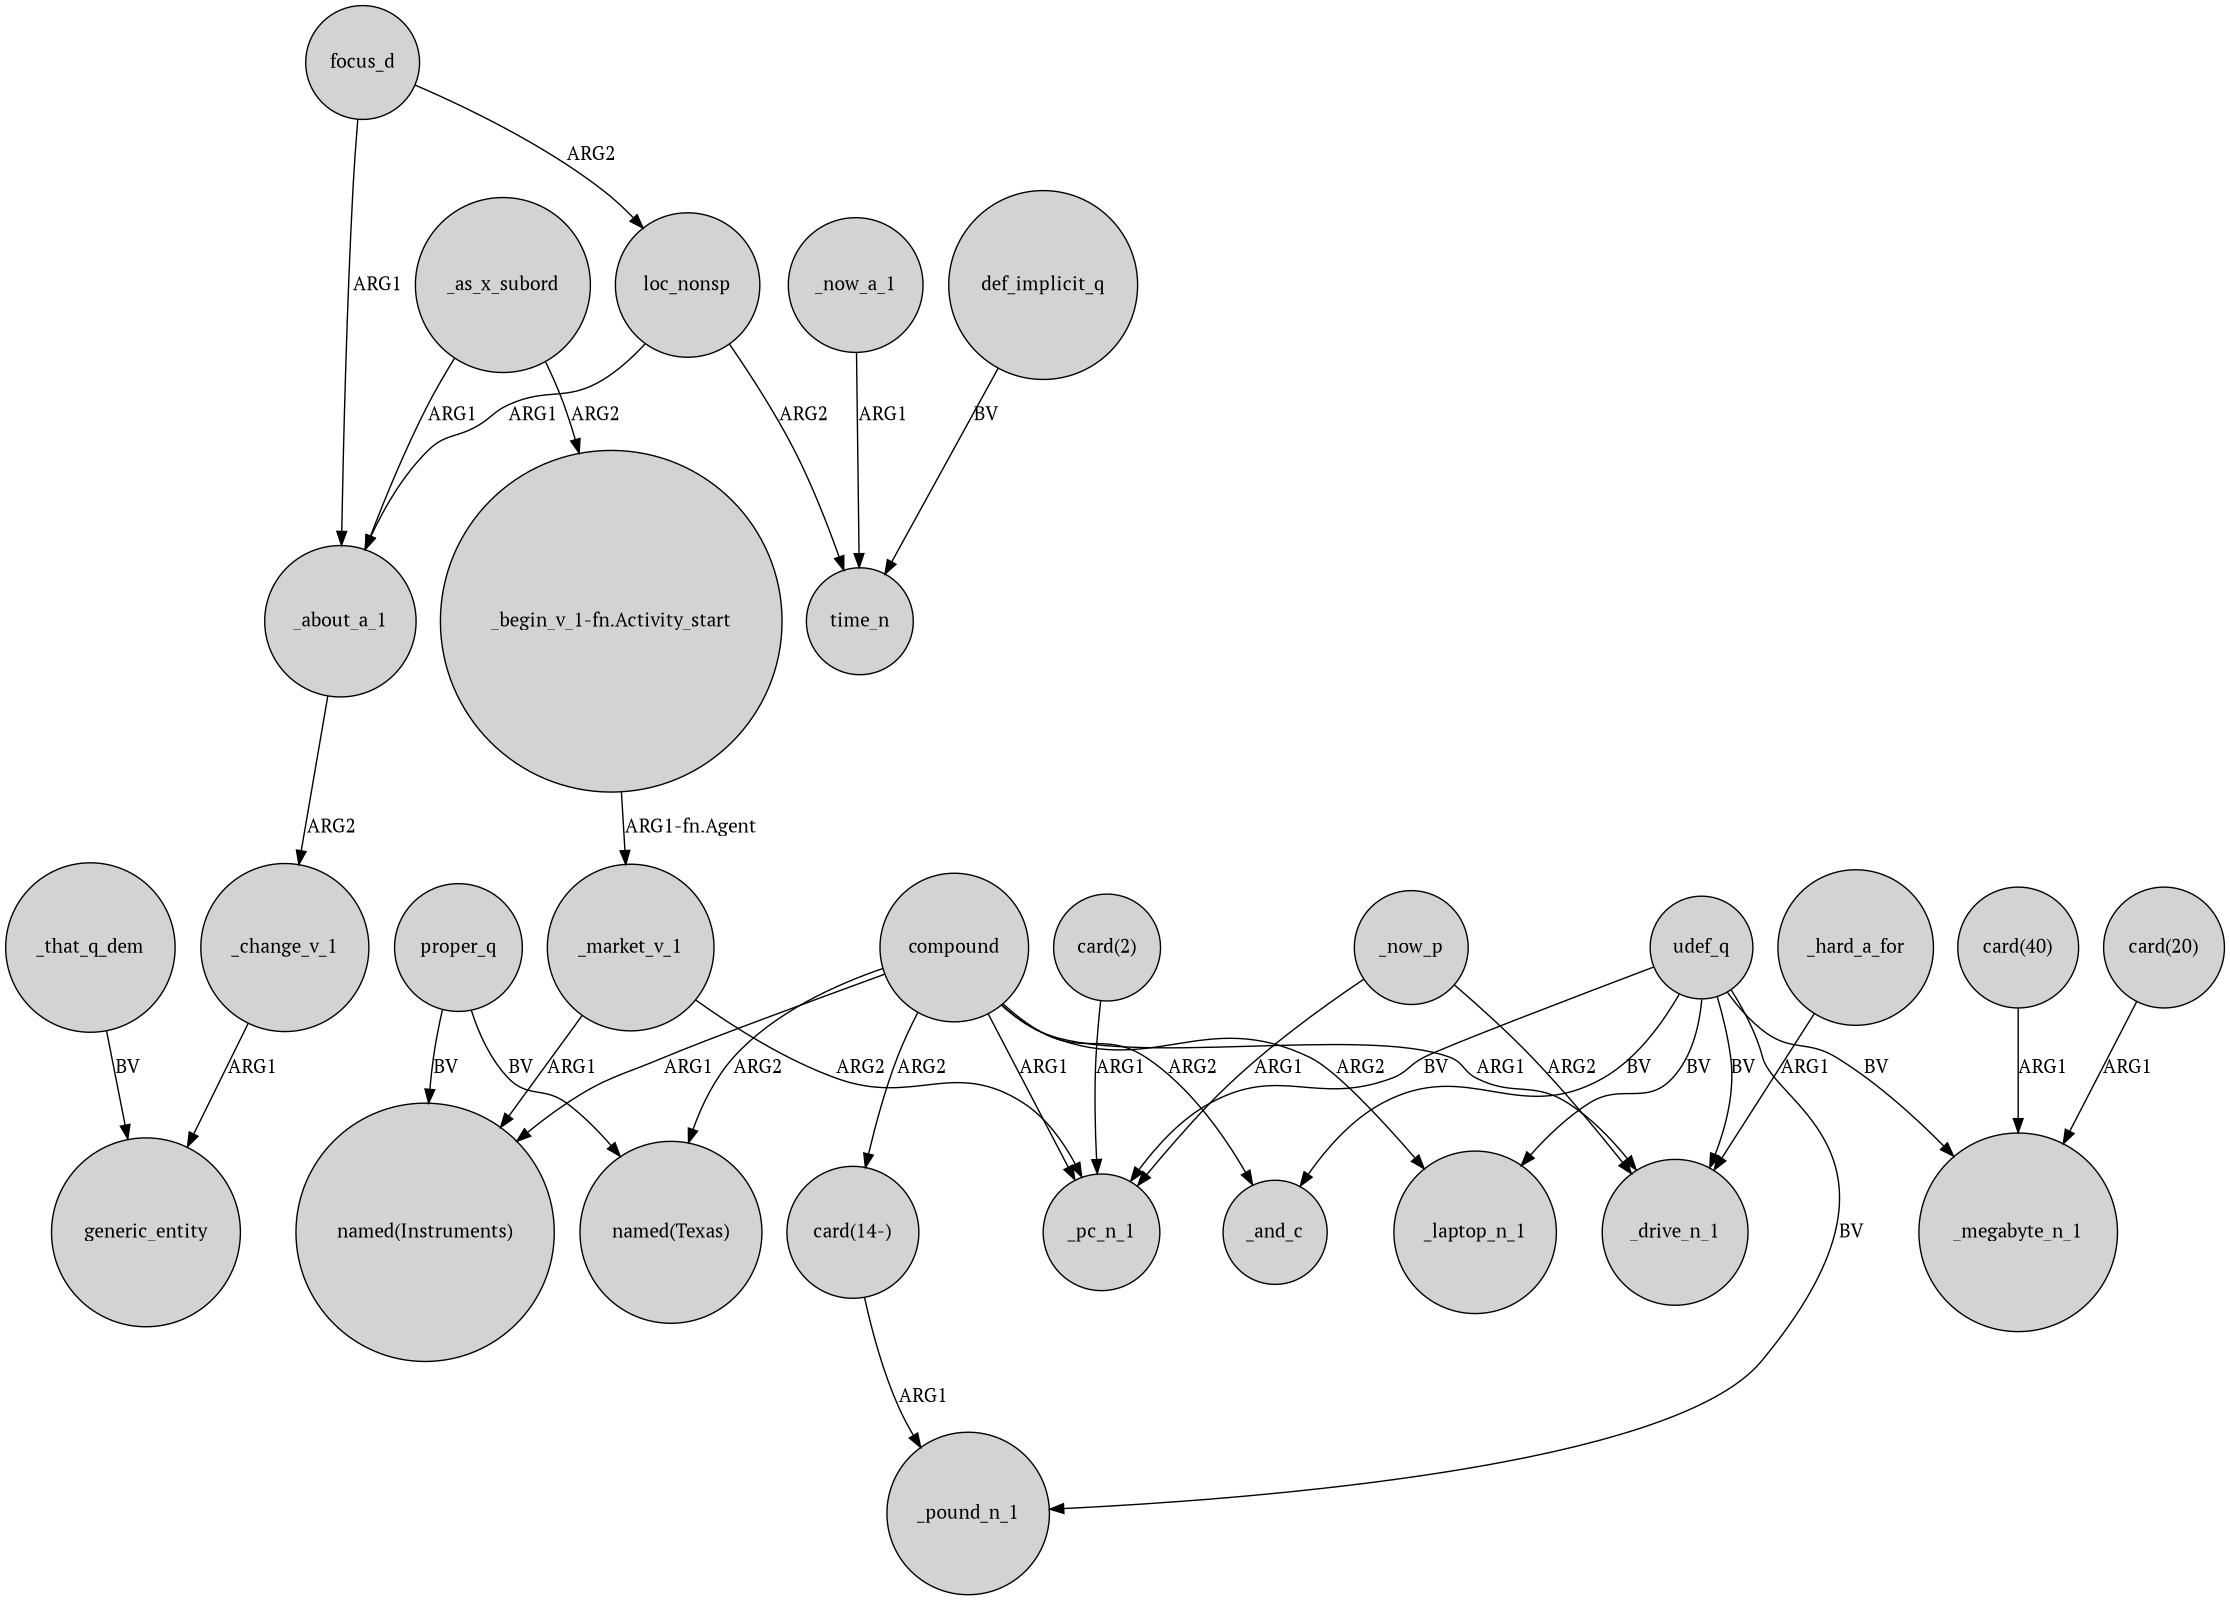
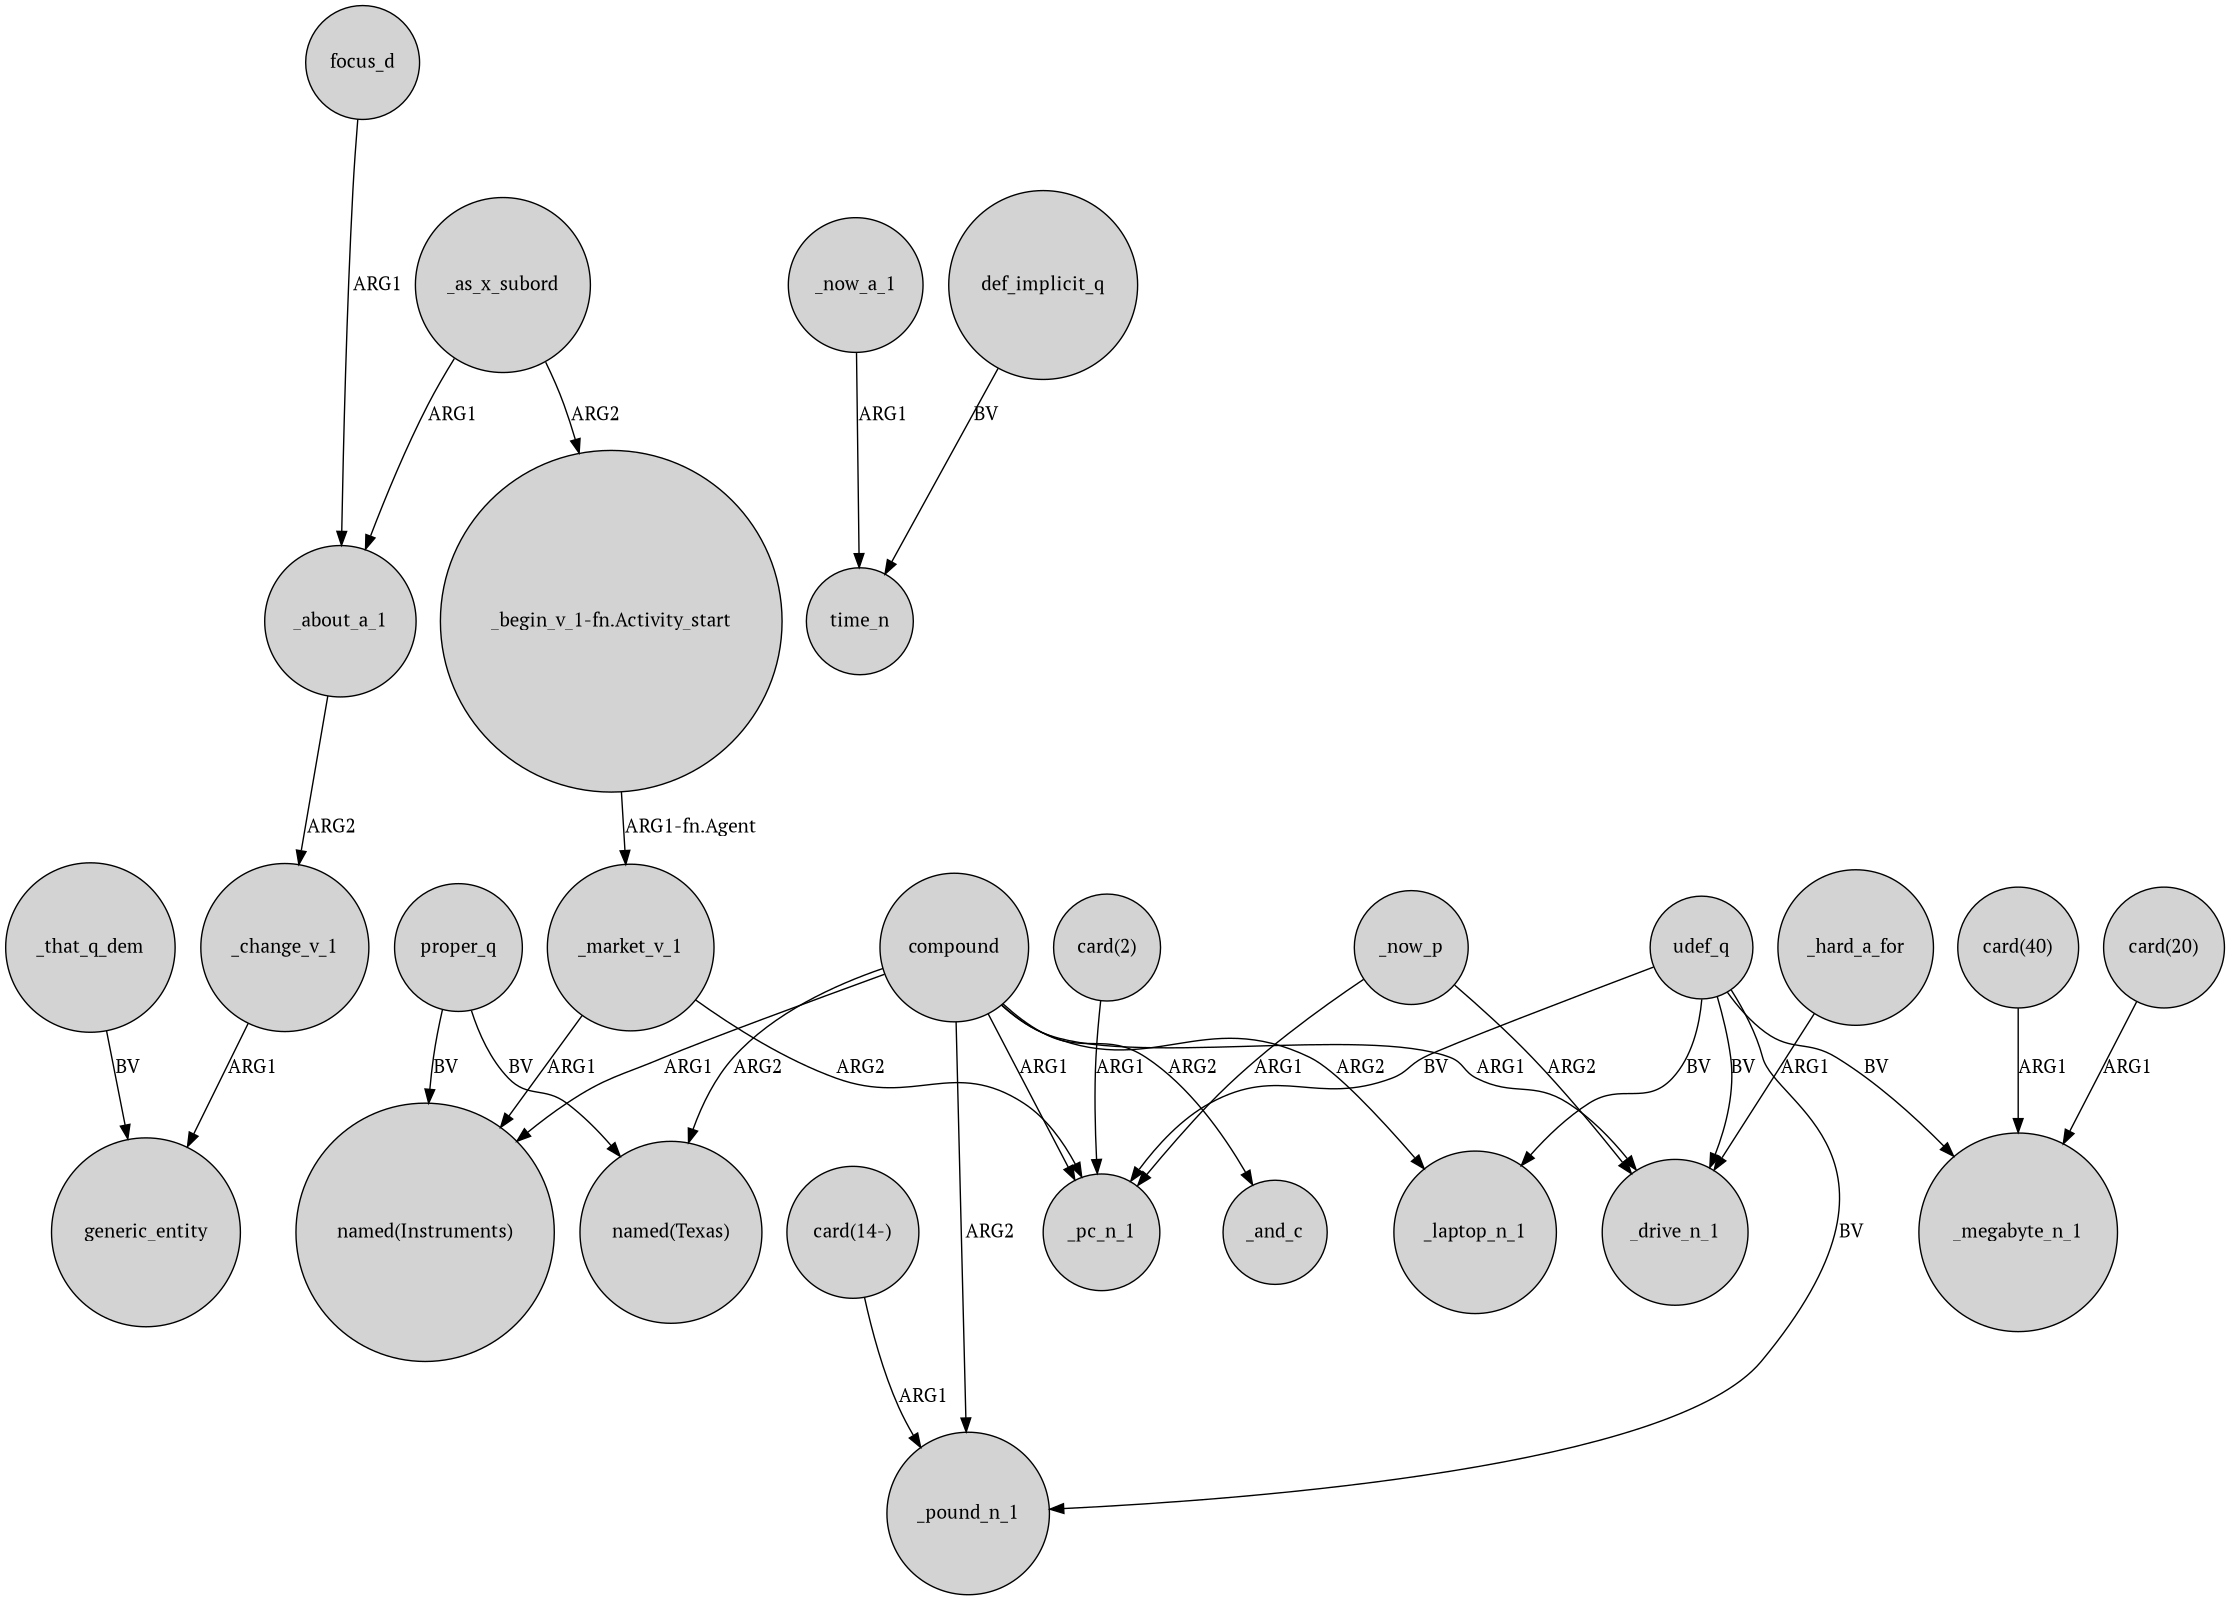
node "loc_nonsp": removed
edge "compound" -> "card(14-)": now "compound" -> "_pound_n_1"
edge "udef_q" -> "_and_c": removed, label "BV"
